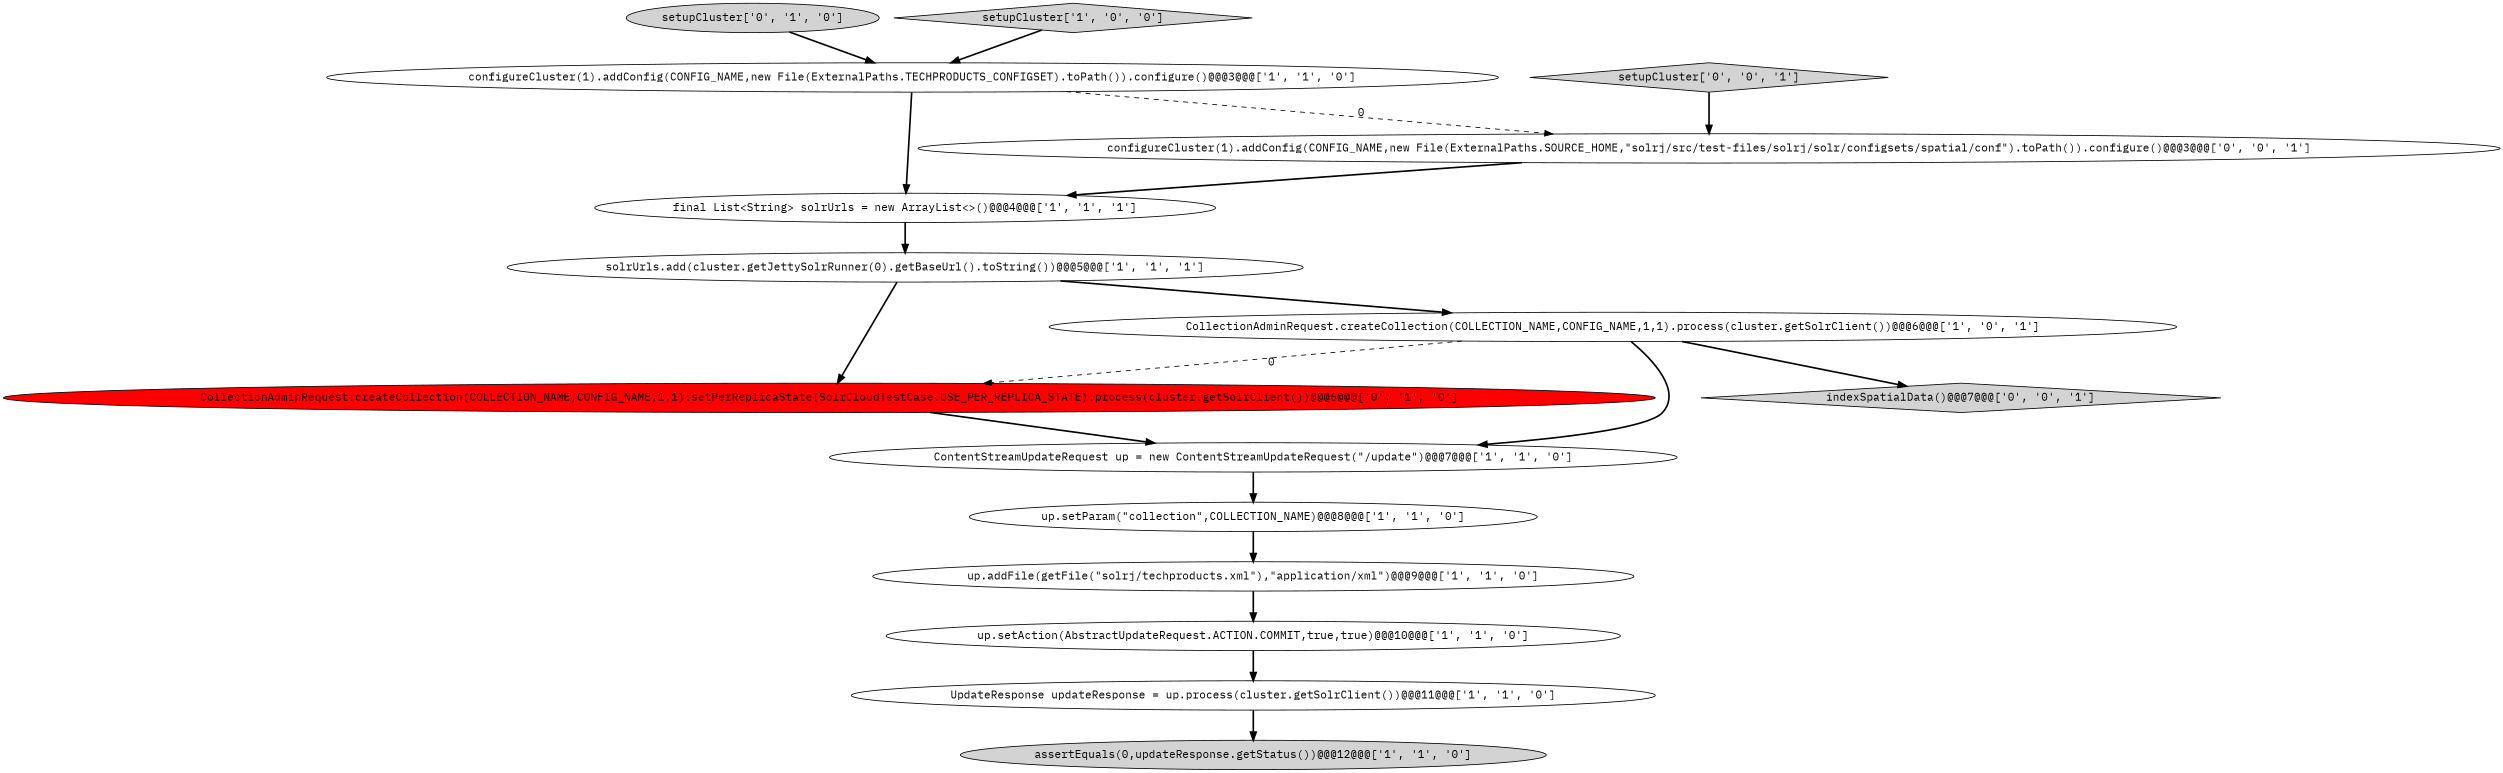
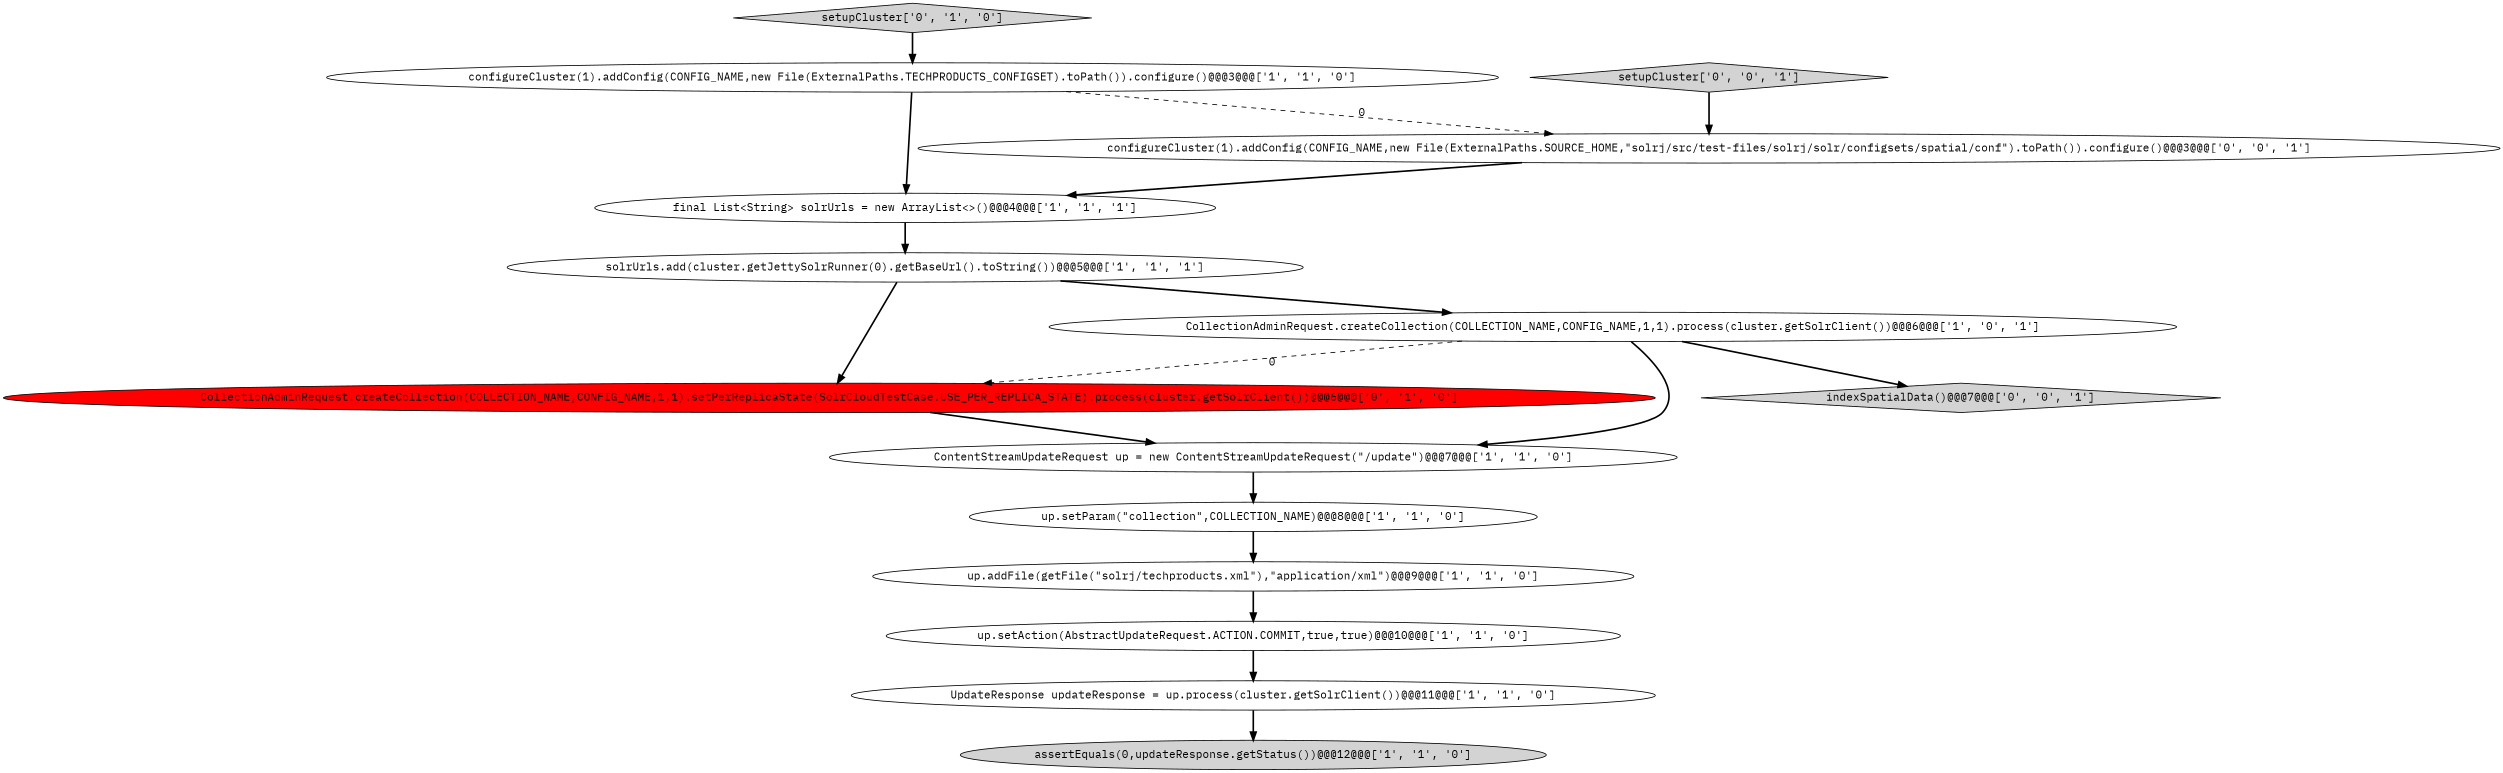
node "setupCluster['0', '1', '0']": shape ellipse -> diamond
node "setupCluster['1', '0', '0']": removed
